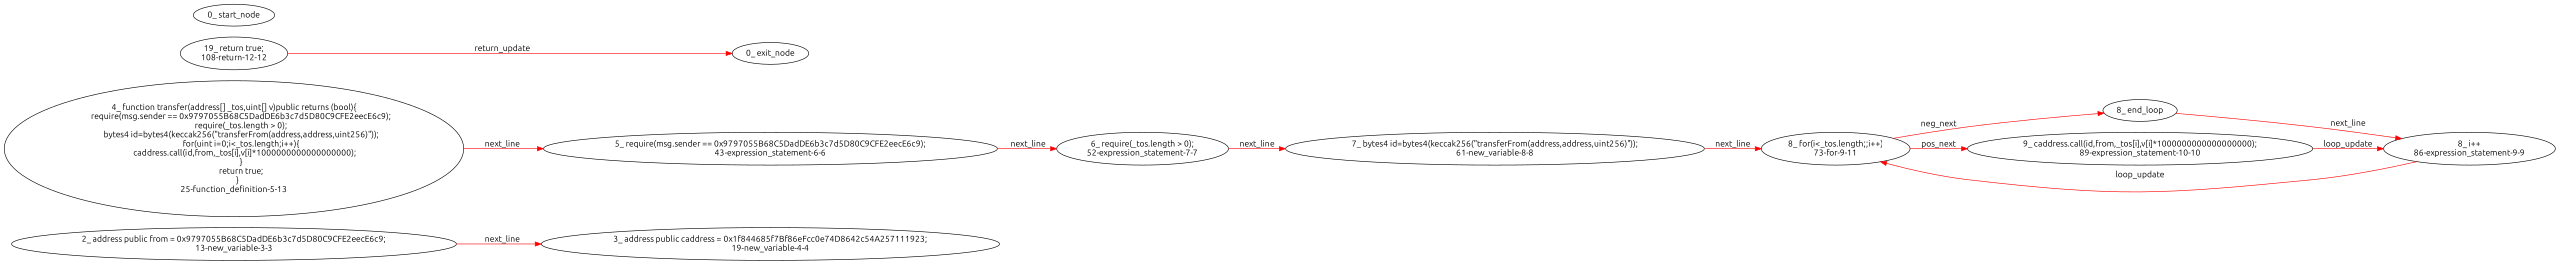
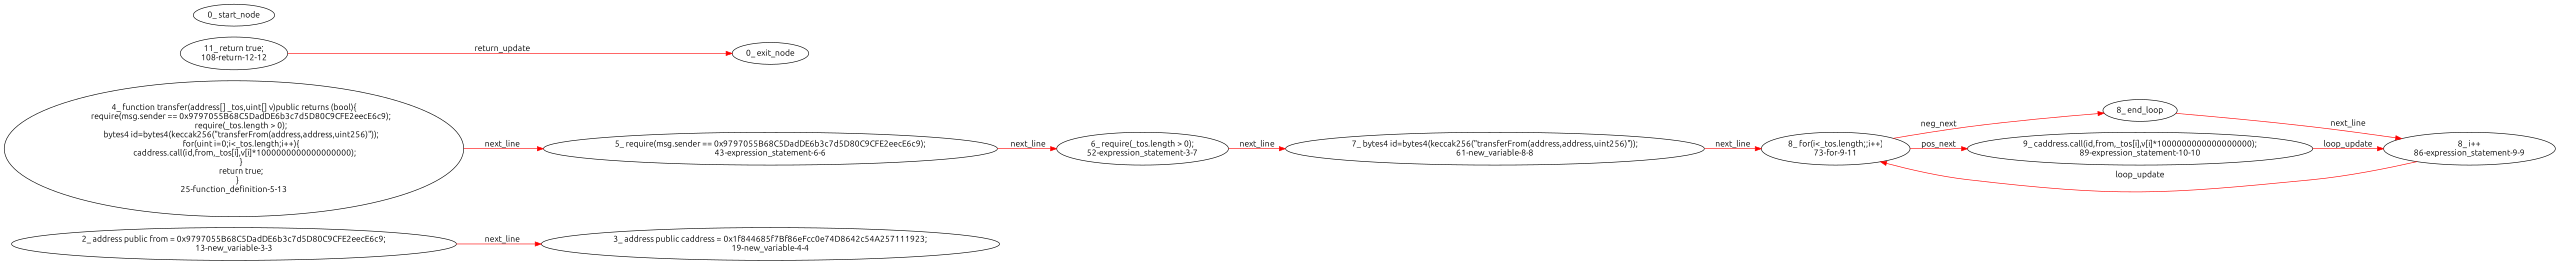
node "19_ return true; 108-return-12-12": label "19_ return true; 108-return-12-12" -> "11_ return true; 108-return-12-12"
node "6_ require(_tos.length > 0); 52-expression_statement-7-7": label "6_ require(_tos.length > 0); 52-expression_statement-7-7" -> "6_ require(_tos.length > 0); 52-expression_statement-3-7"
